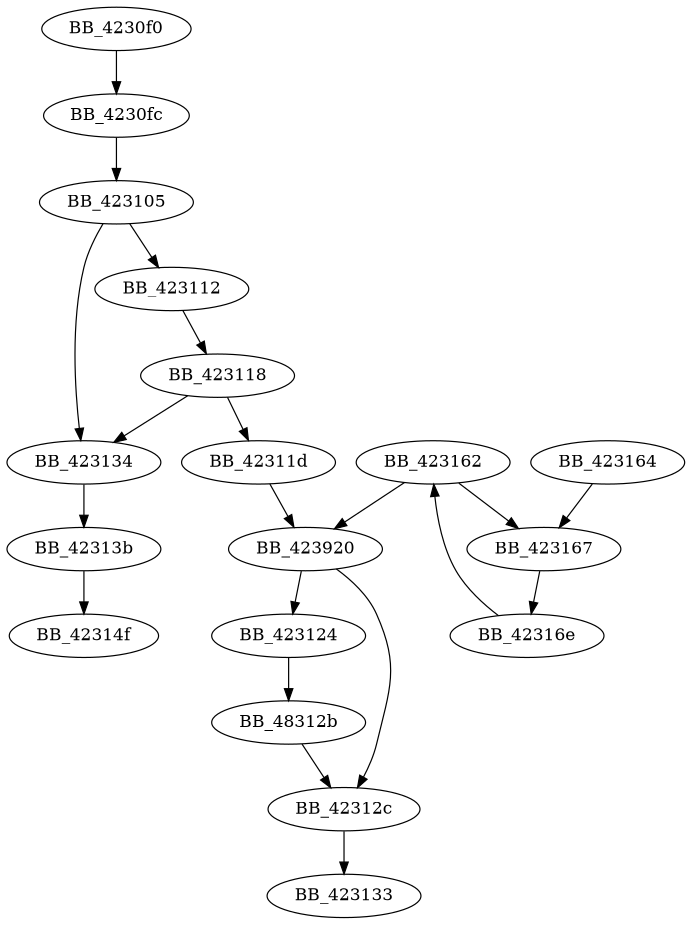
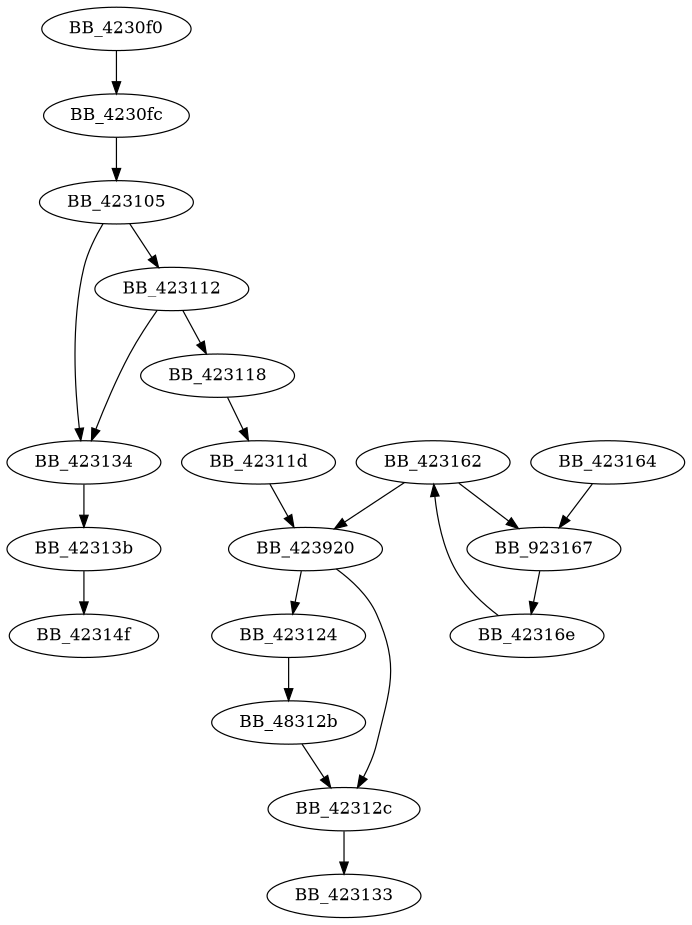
edge "BB_423118" -> "BB_423134": now "BB_423112" -> "BB_423134"
node "BB_423167": label "BB_423167" -> "BB_923167"
